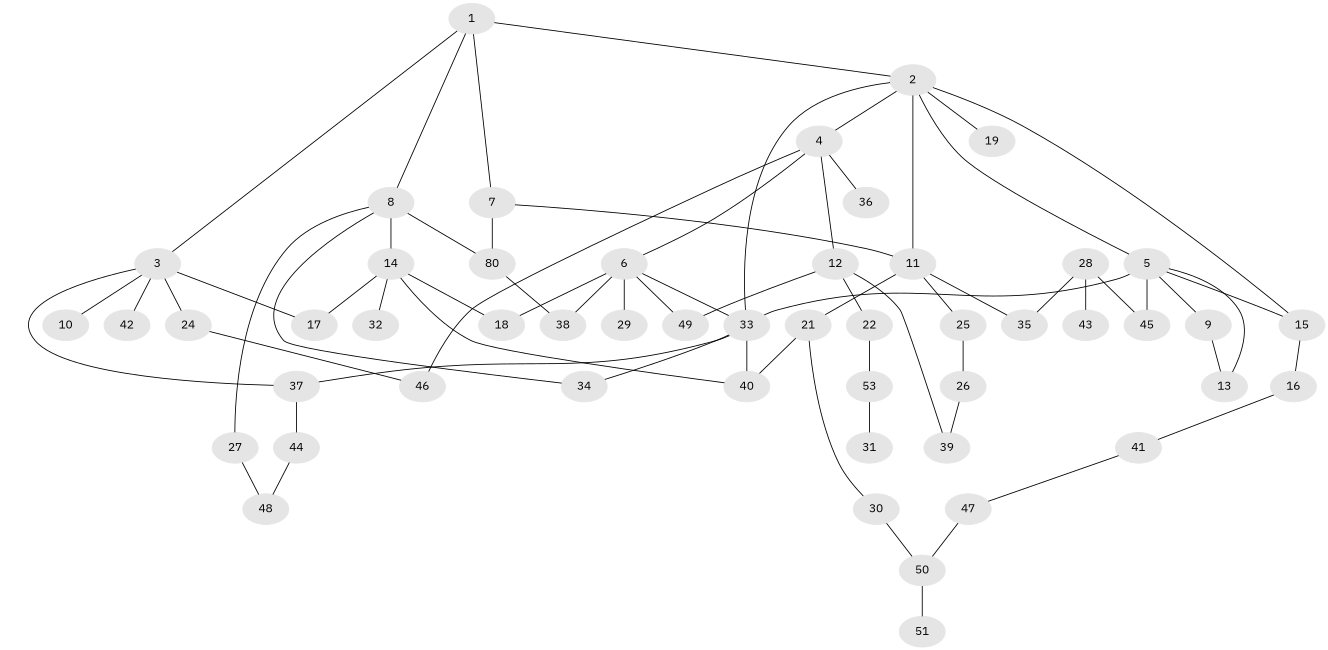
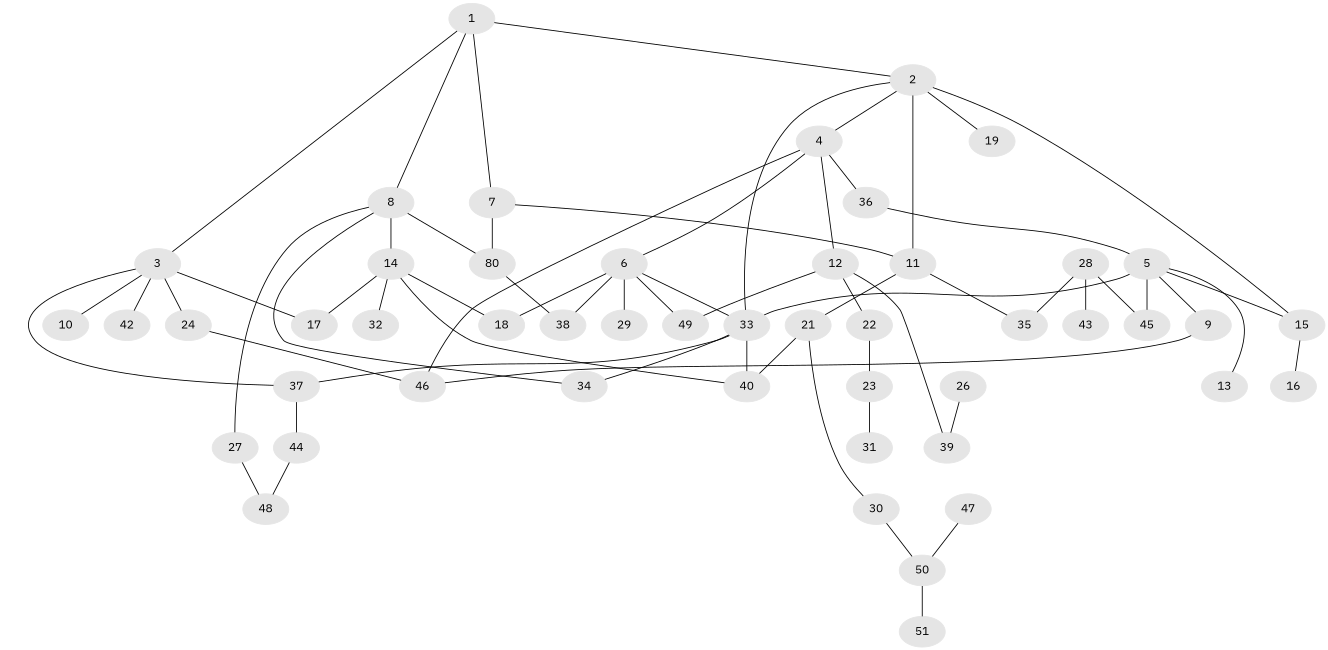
edge "2" -- "5": now "36" -- "5"
node "25": removed
edge "9" -- "13": now "9" -- "46"
node "53": label "53" -> "23"
node "41": removed
